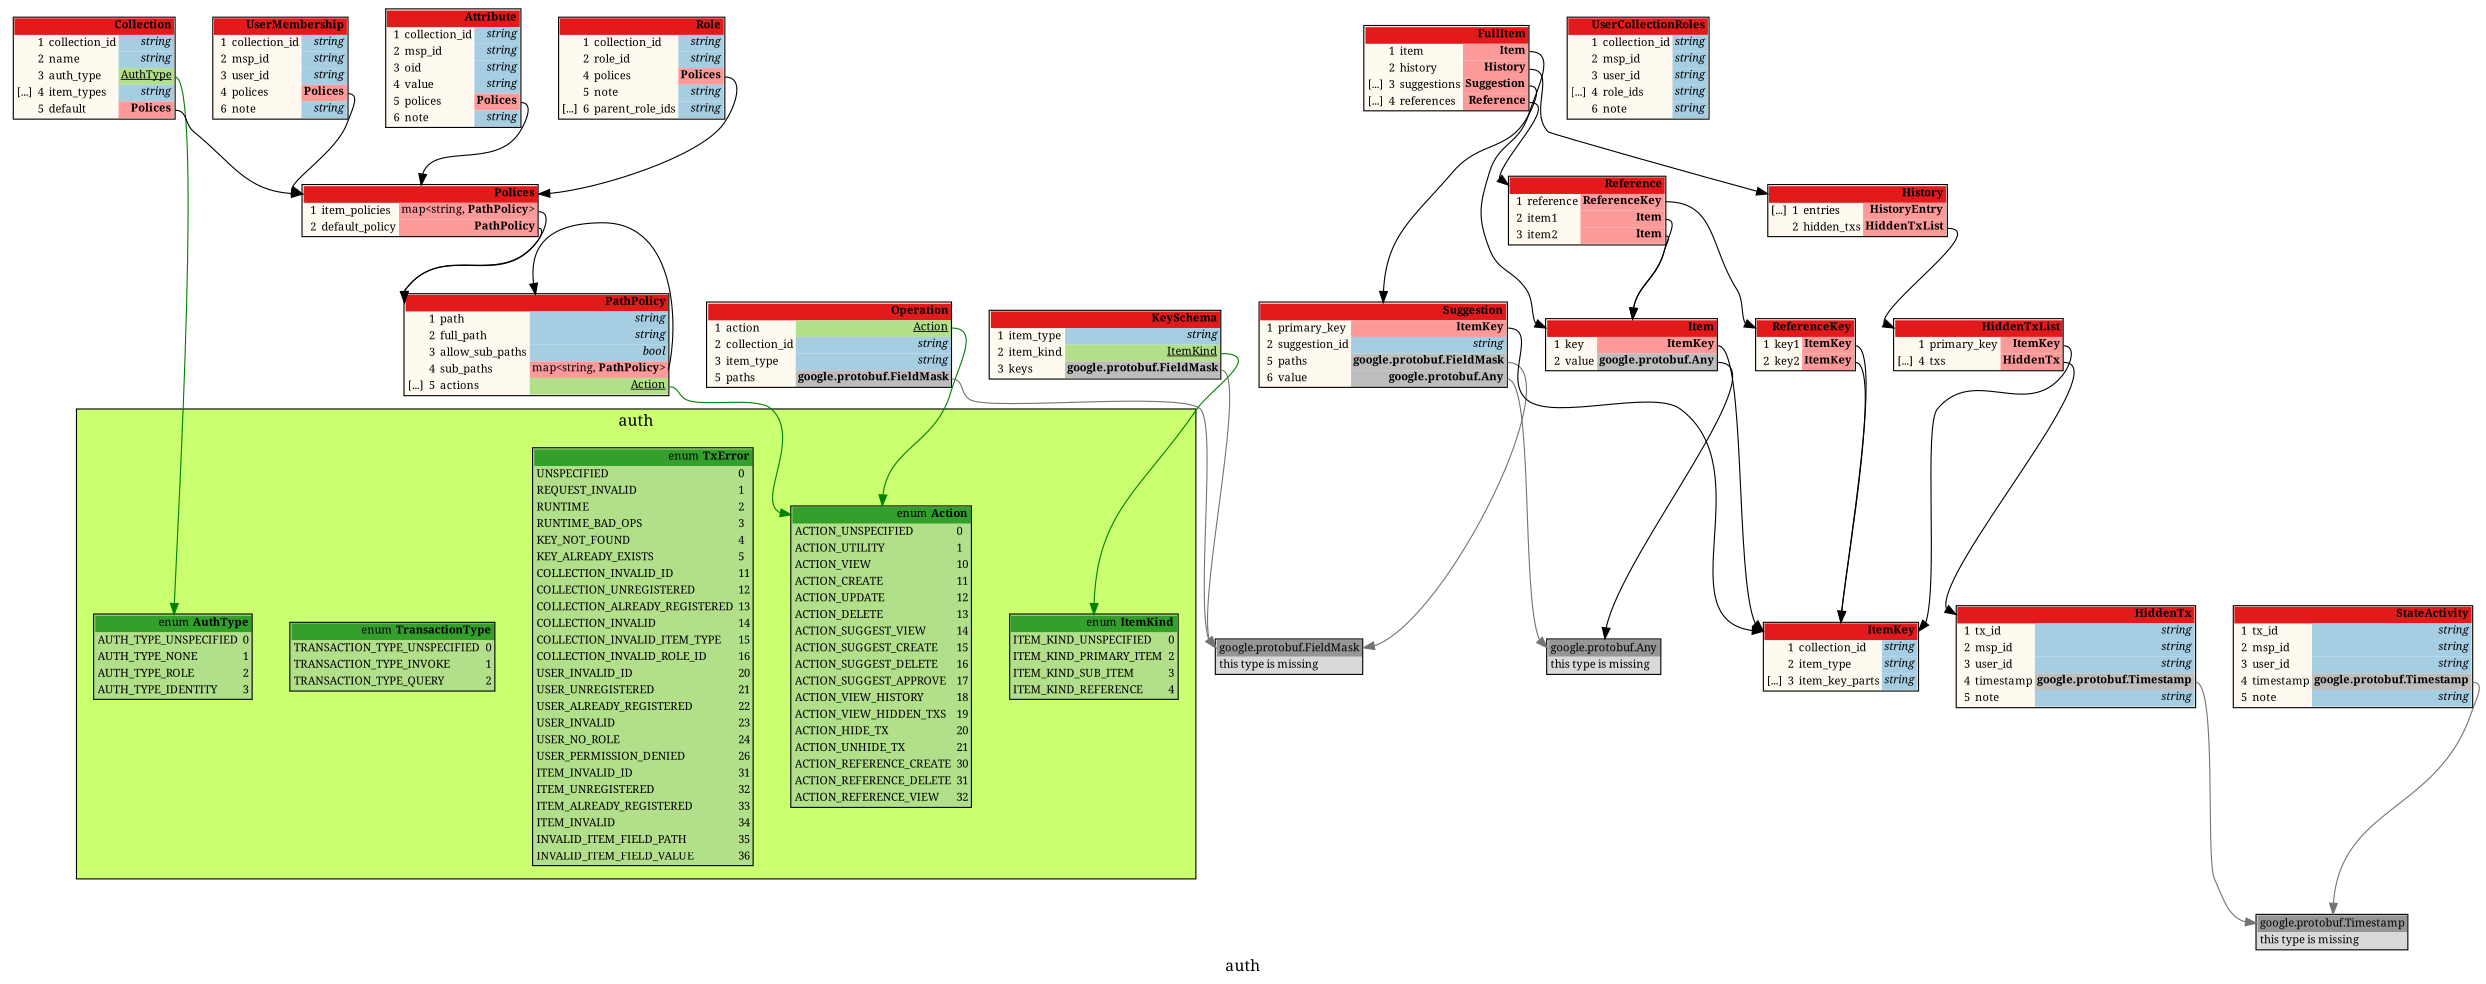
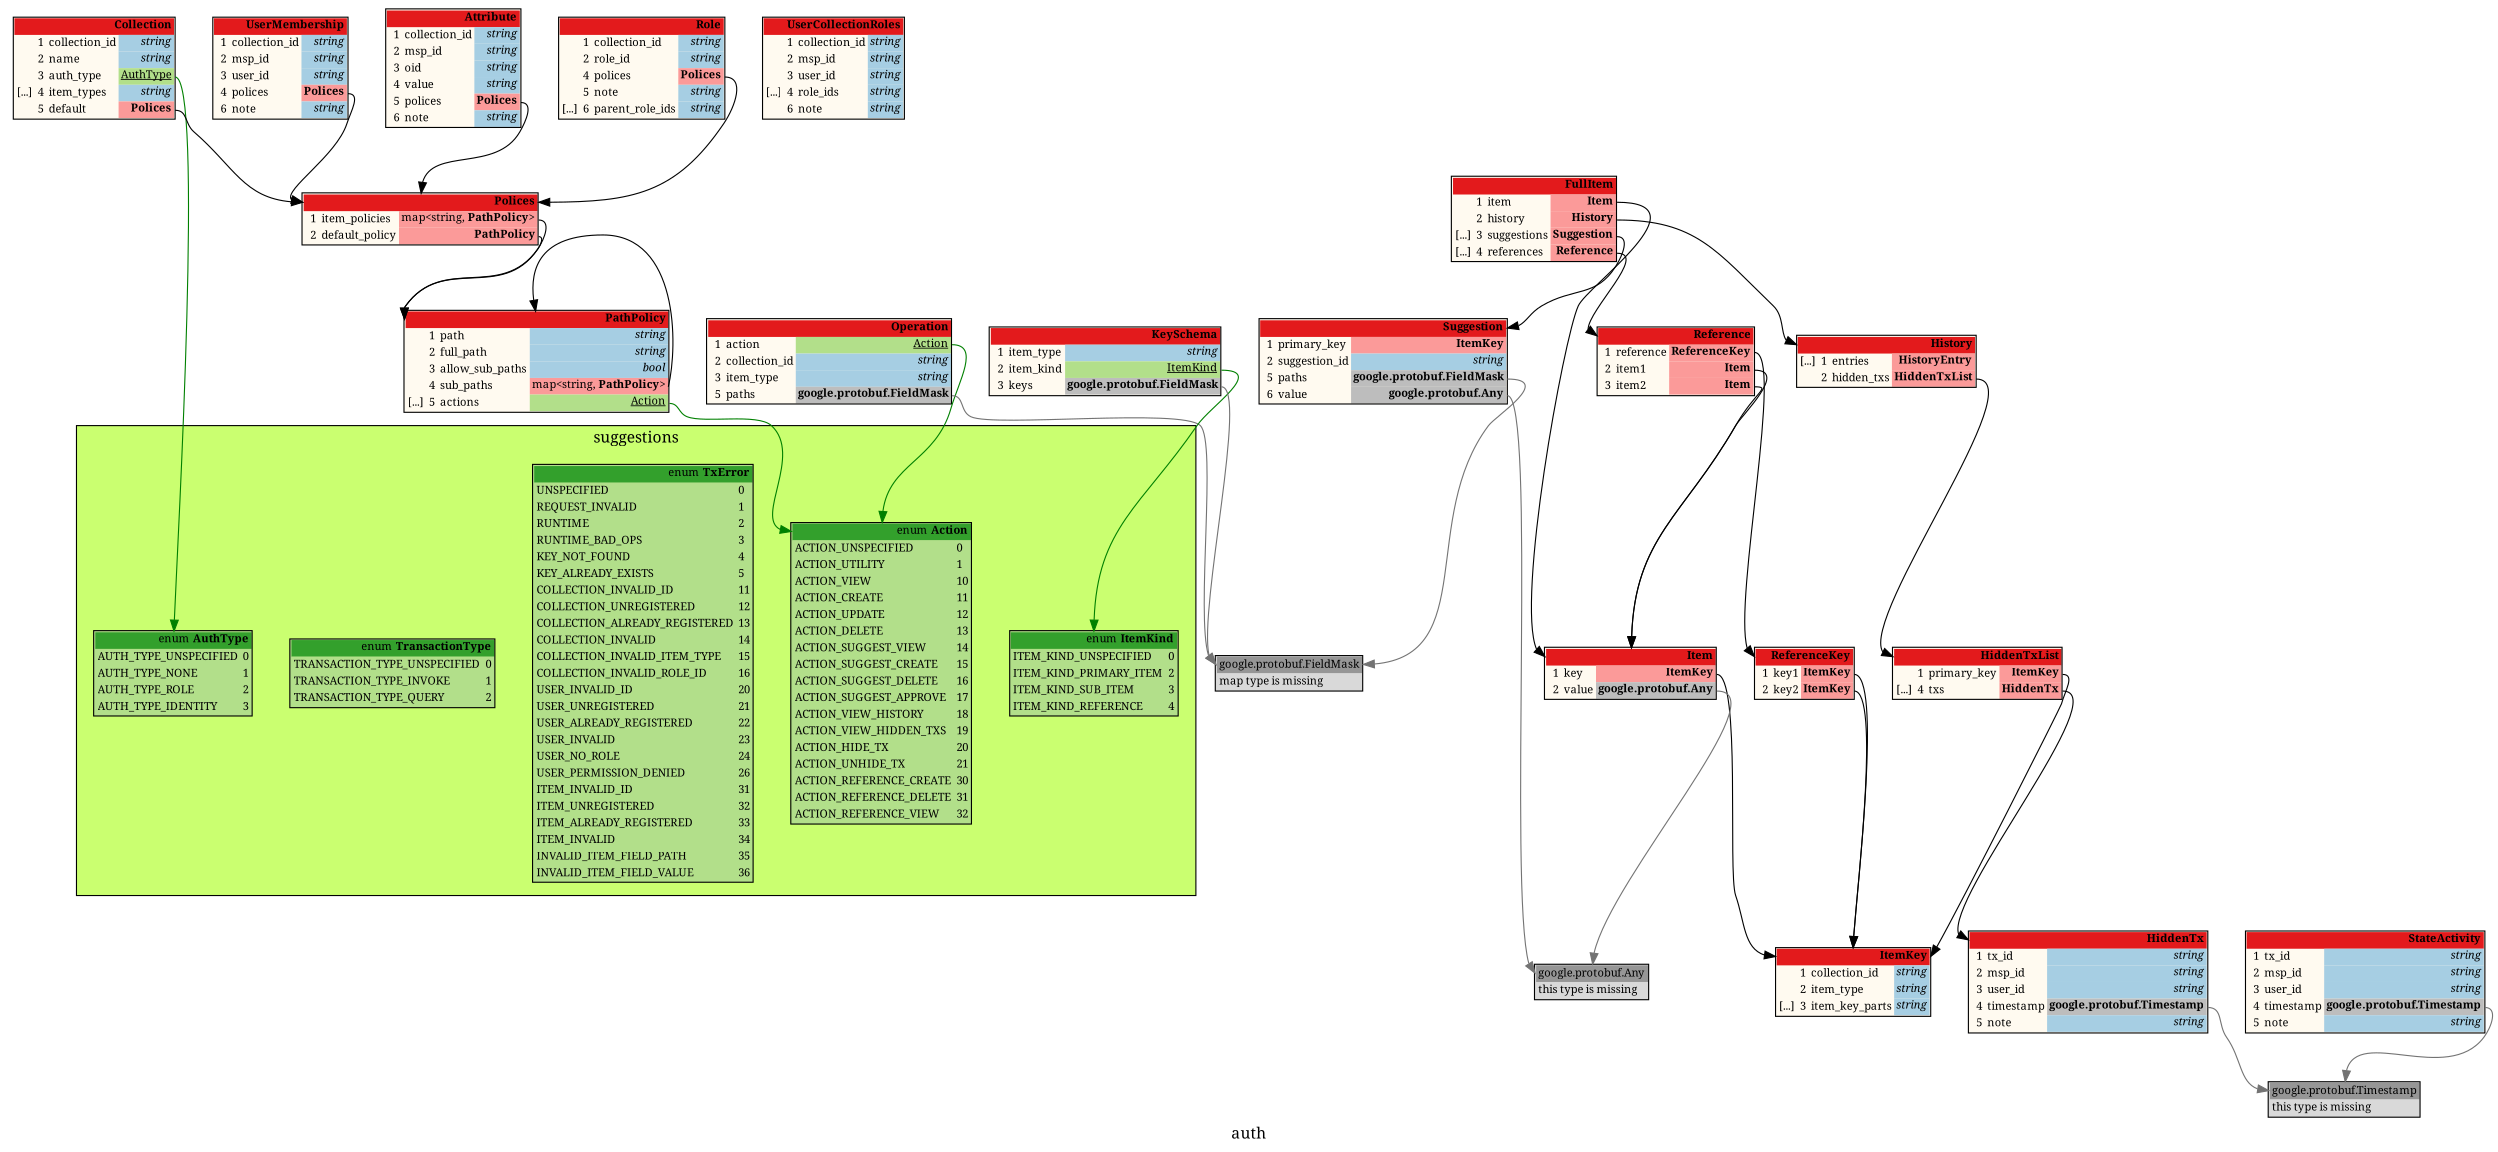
edge "Suggestion" -> "ItemKey": removed
cluster "auth": label "auth" -> "suggestions"
edge "Item" -> "google.protobuf.Any": color #000000 -> #737373
node "google.protobuf.FieldMask": text "this type is missing" -> "map type is missing"
